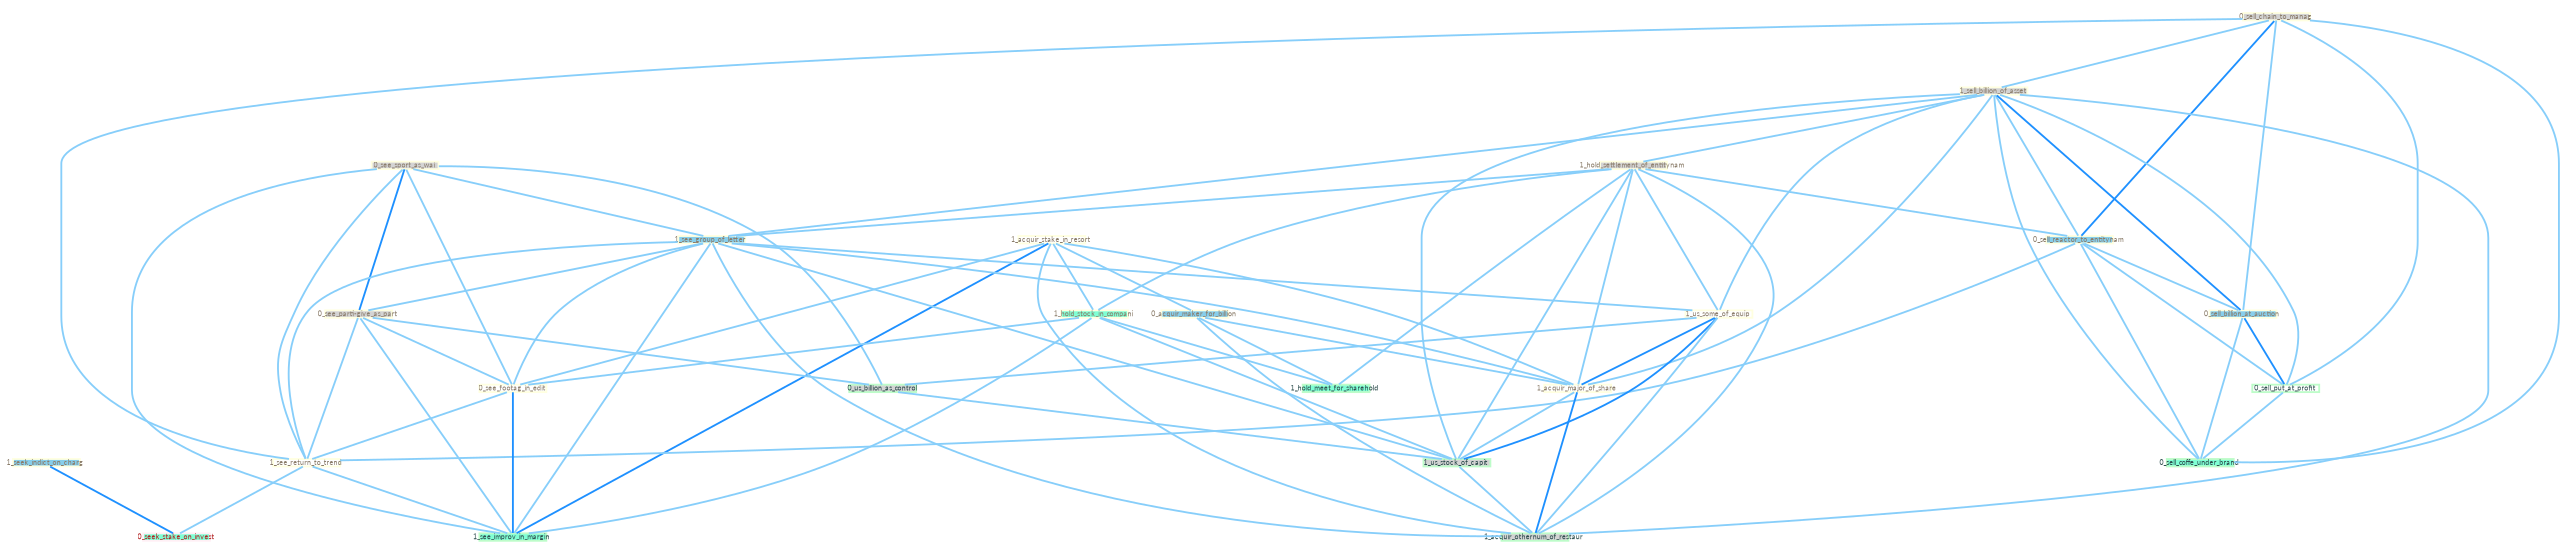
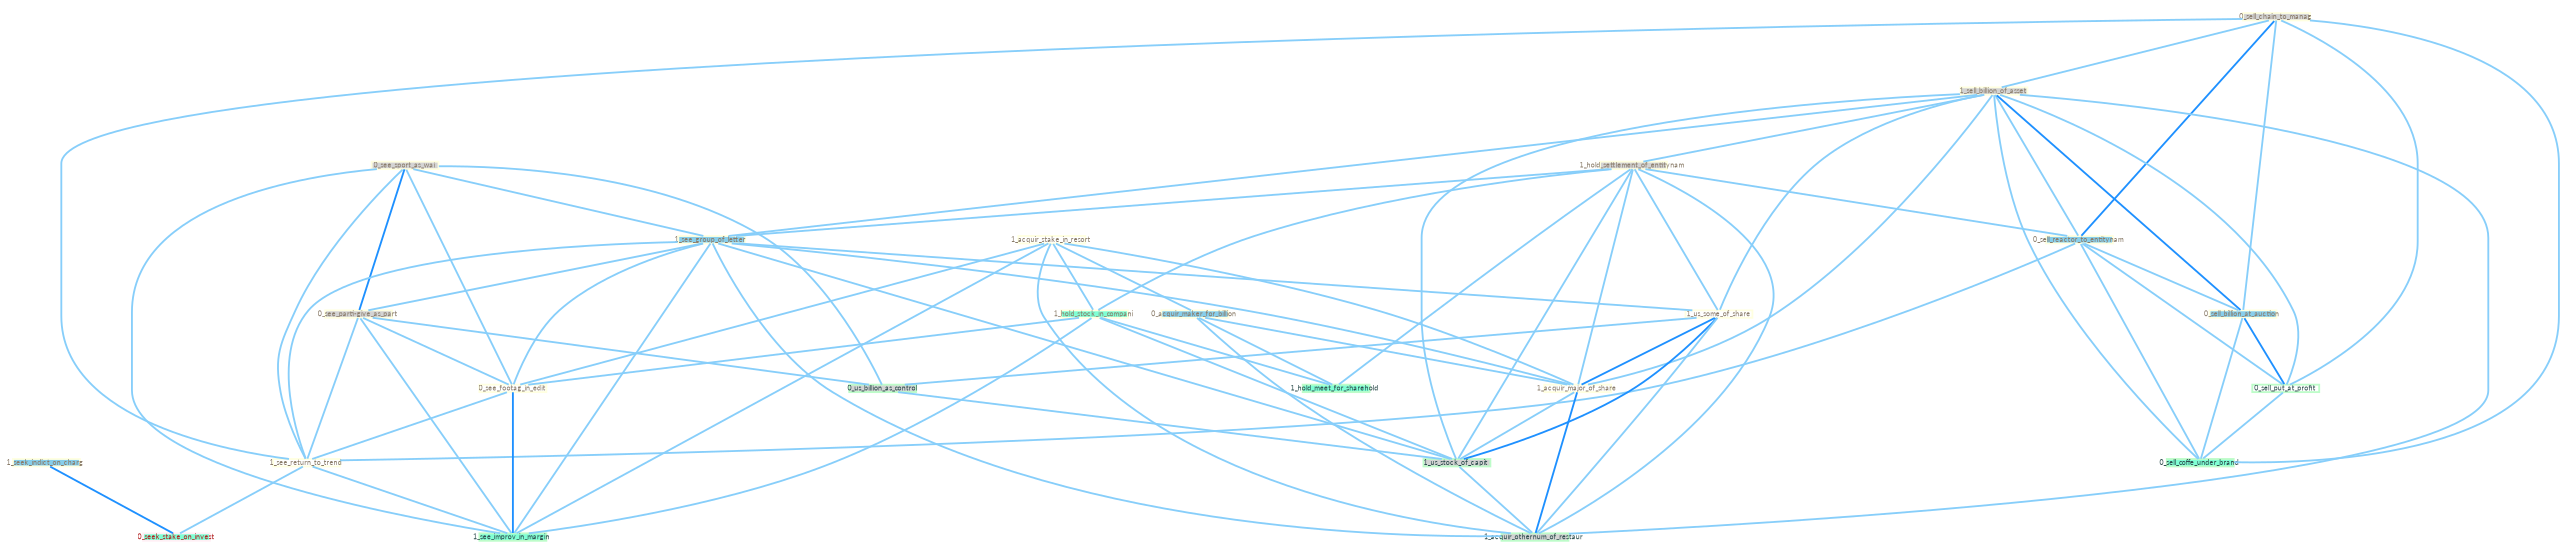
node "1_us_some_of_equip": label "1_us_some_of_equip" -> "1_us_some_of_share"
edge "1_acquir_stake_in_resort" -- "1_see_improv_in_margin": color #1e90ff -> #87cefa
